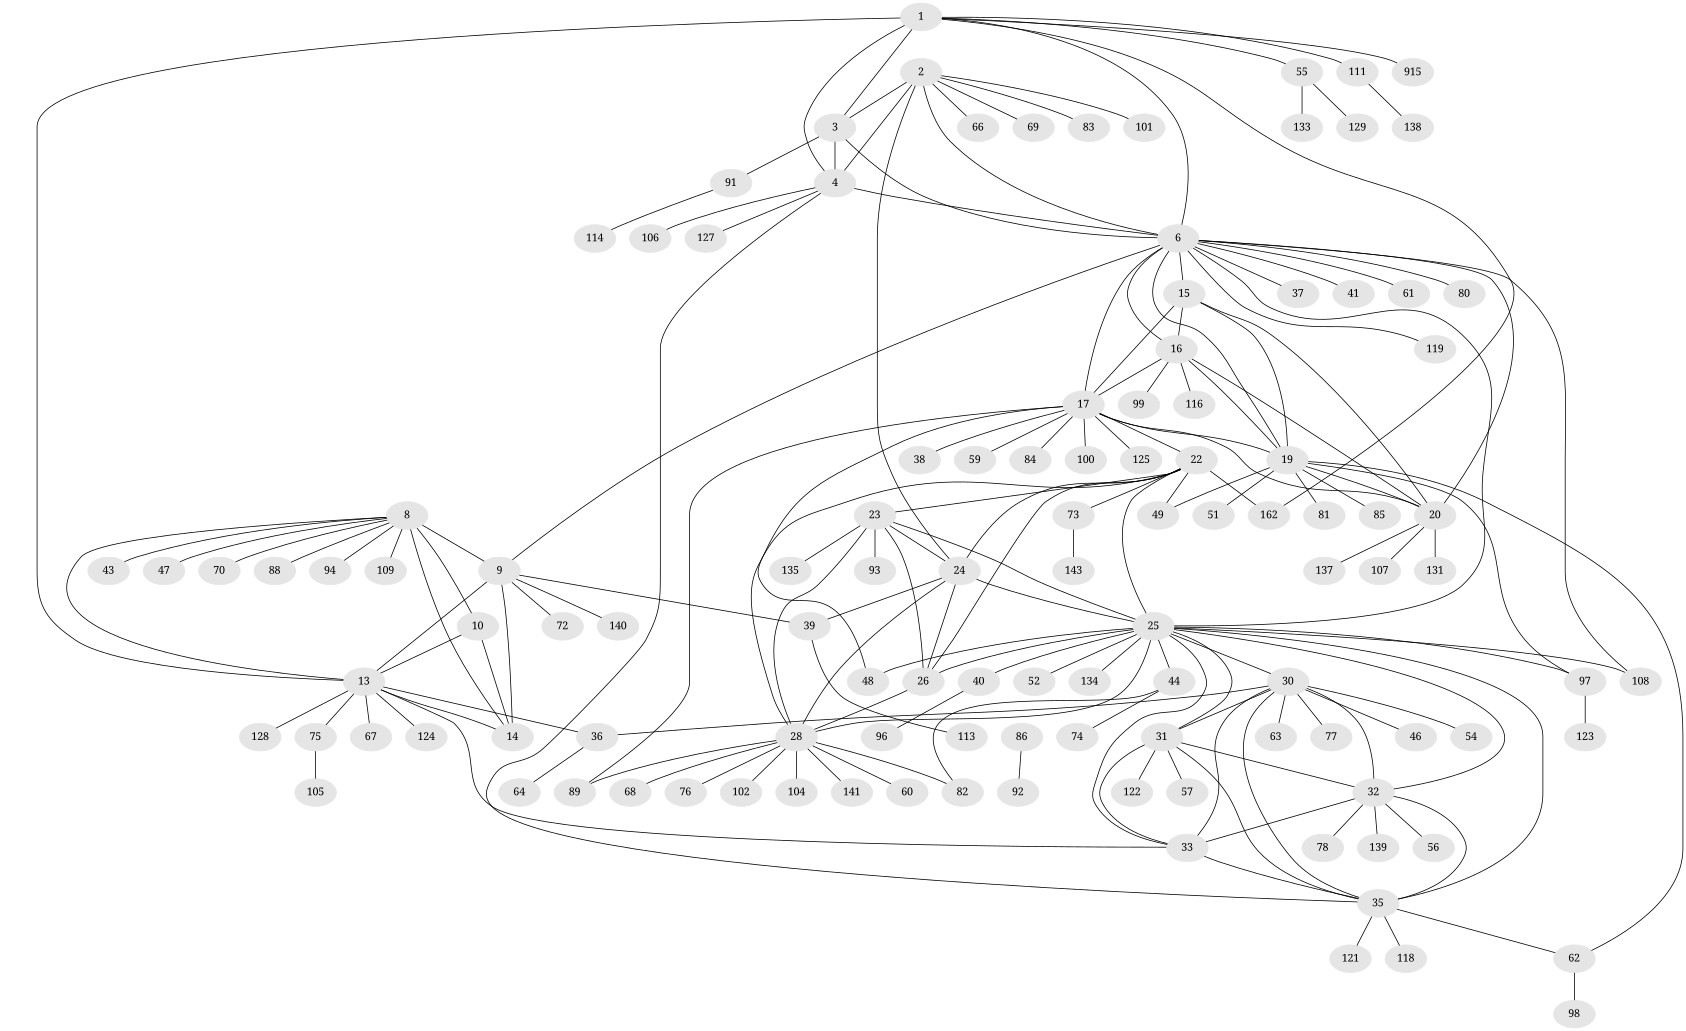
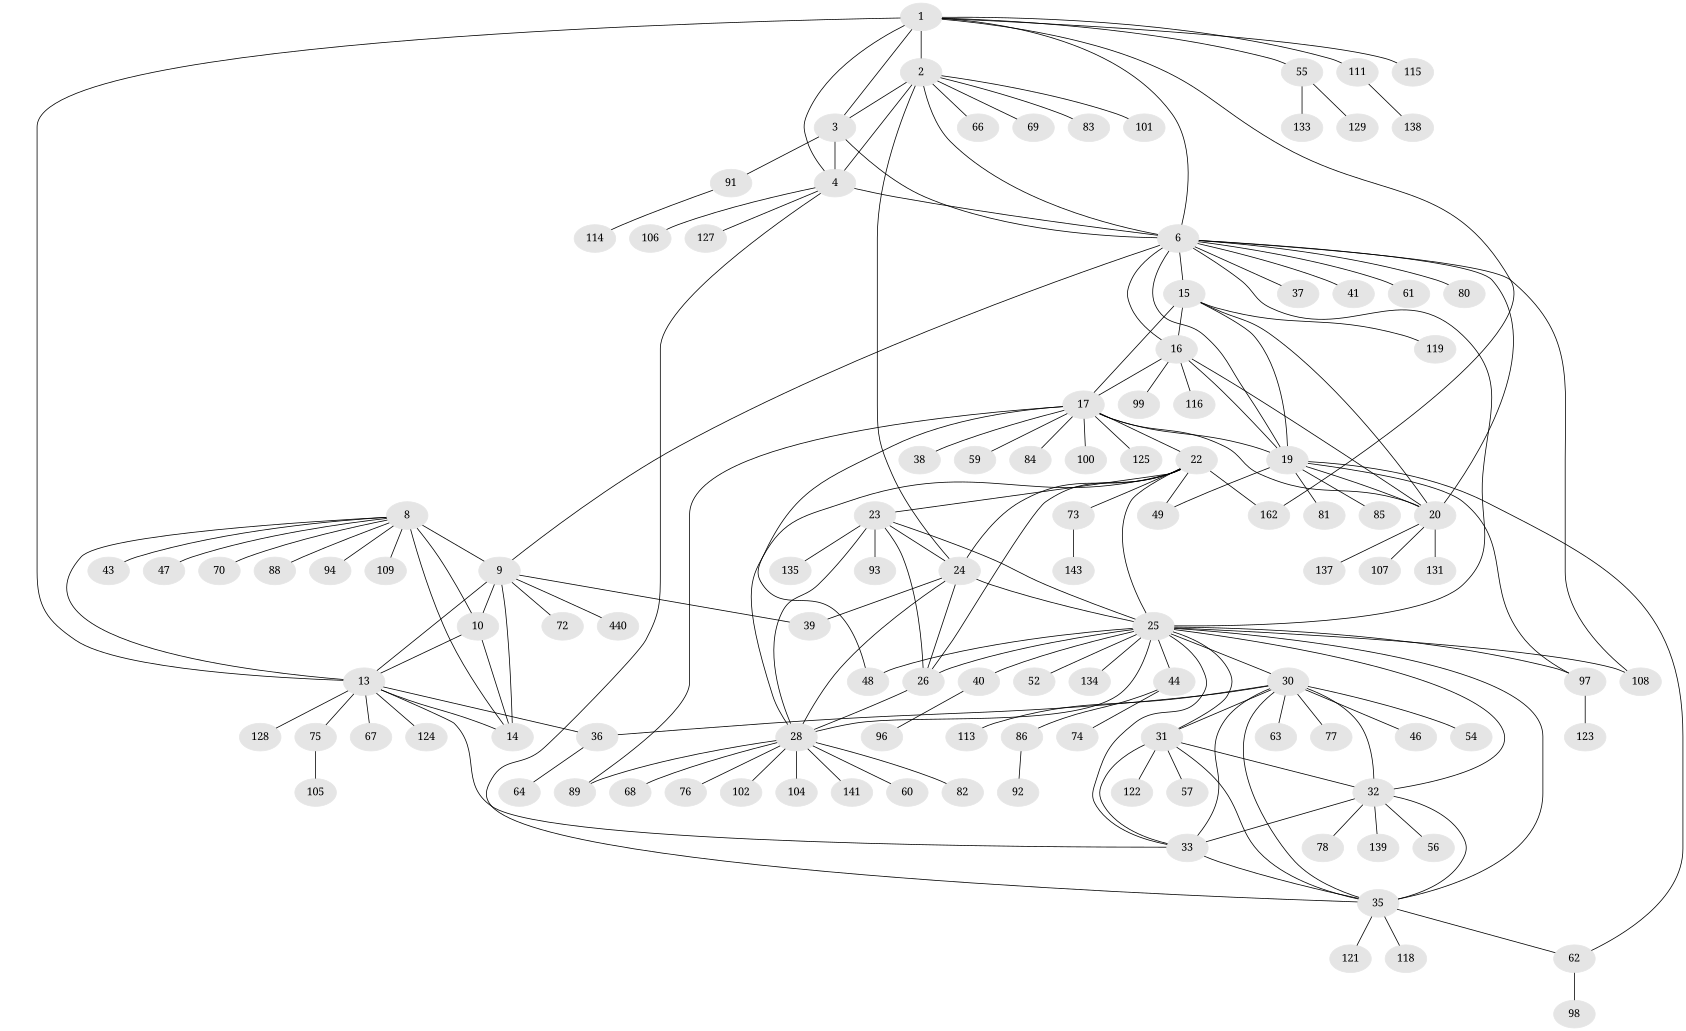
edge "1" -- "2": added
node "915": label "915" -> "115"
edge "6" -- "17": removed
edge "6" -- "119": now "15" -- "119"
node "51": removed
edge "9" -- "10": added
node "140": label "140" -> "440"
edge "44" -- "82": now "44" -- "86"
edge "39" -- "113": now "30" -- "113"
